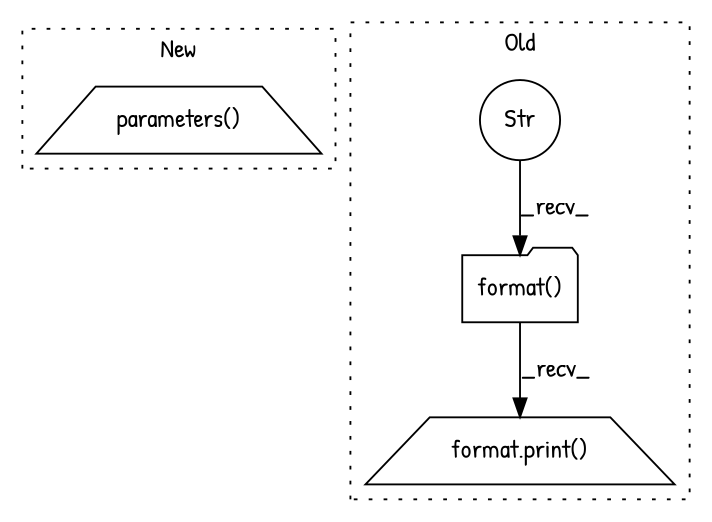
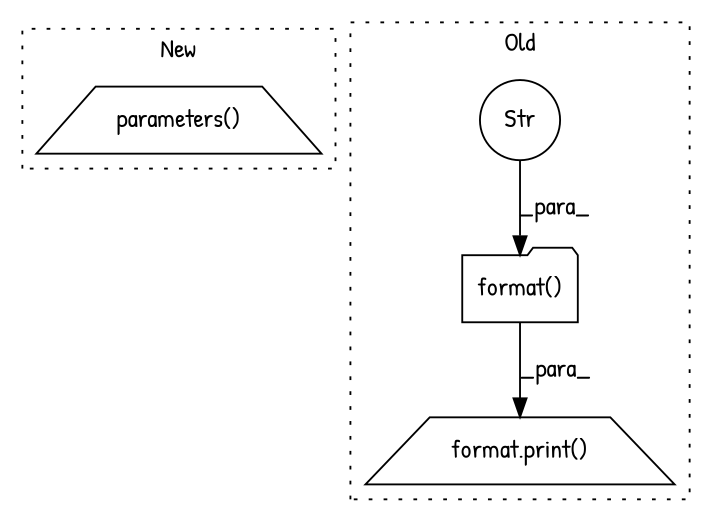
edge "Str" -> "format()": label "_recv_" -> "_para_"
edge "format()" -> "format.print()": label "_recv_" -> "_para_"
